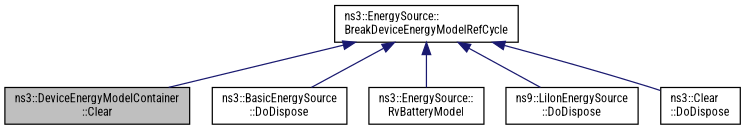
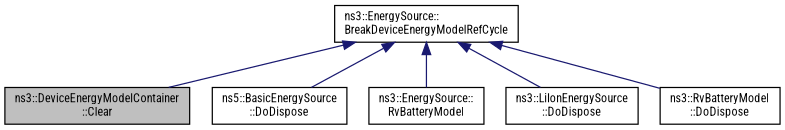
node "ns3::BasicEnergySource ::DoDispose": label "ns3::BasicEnergySource ::DoDispose" -> "ns5::BasicEnergySource ::DoDispose"
node "ns9::LiIonEnergySource ::DoDispose": label "ns9::LiIonEnergySource ::DoDispose" -> "ns3::LiIonEnergySource ::DoDispose"
node "ns3::Clear ::DoDispose": label "ns3::Clear ::DoDispose" -> "ns3::RvBatteryModel ::DoDispose"
